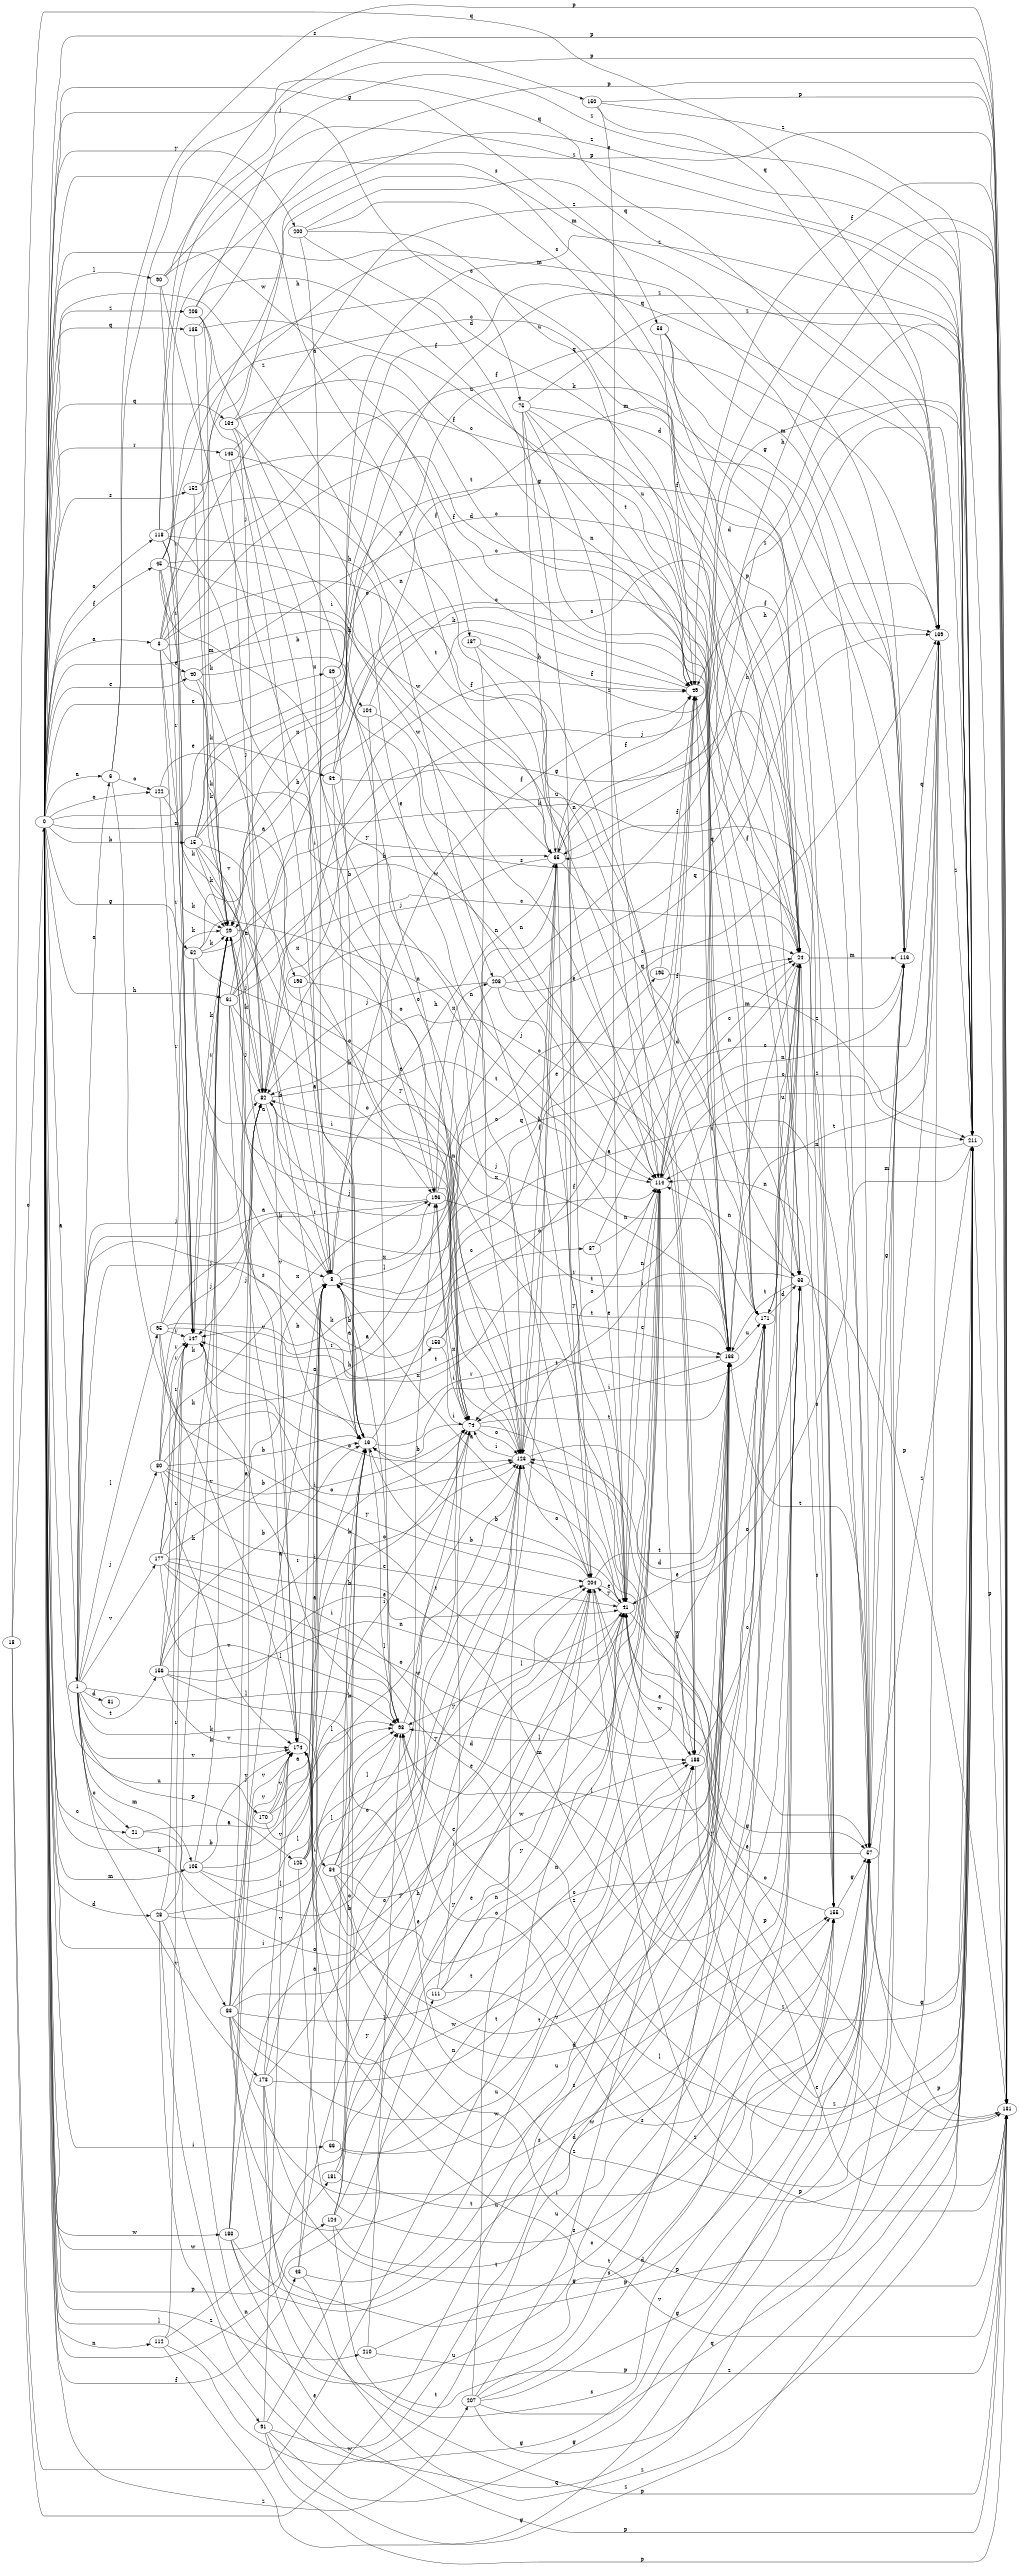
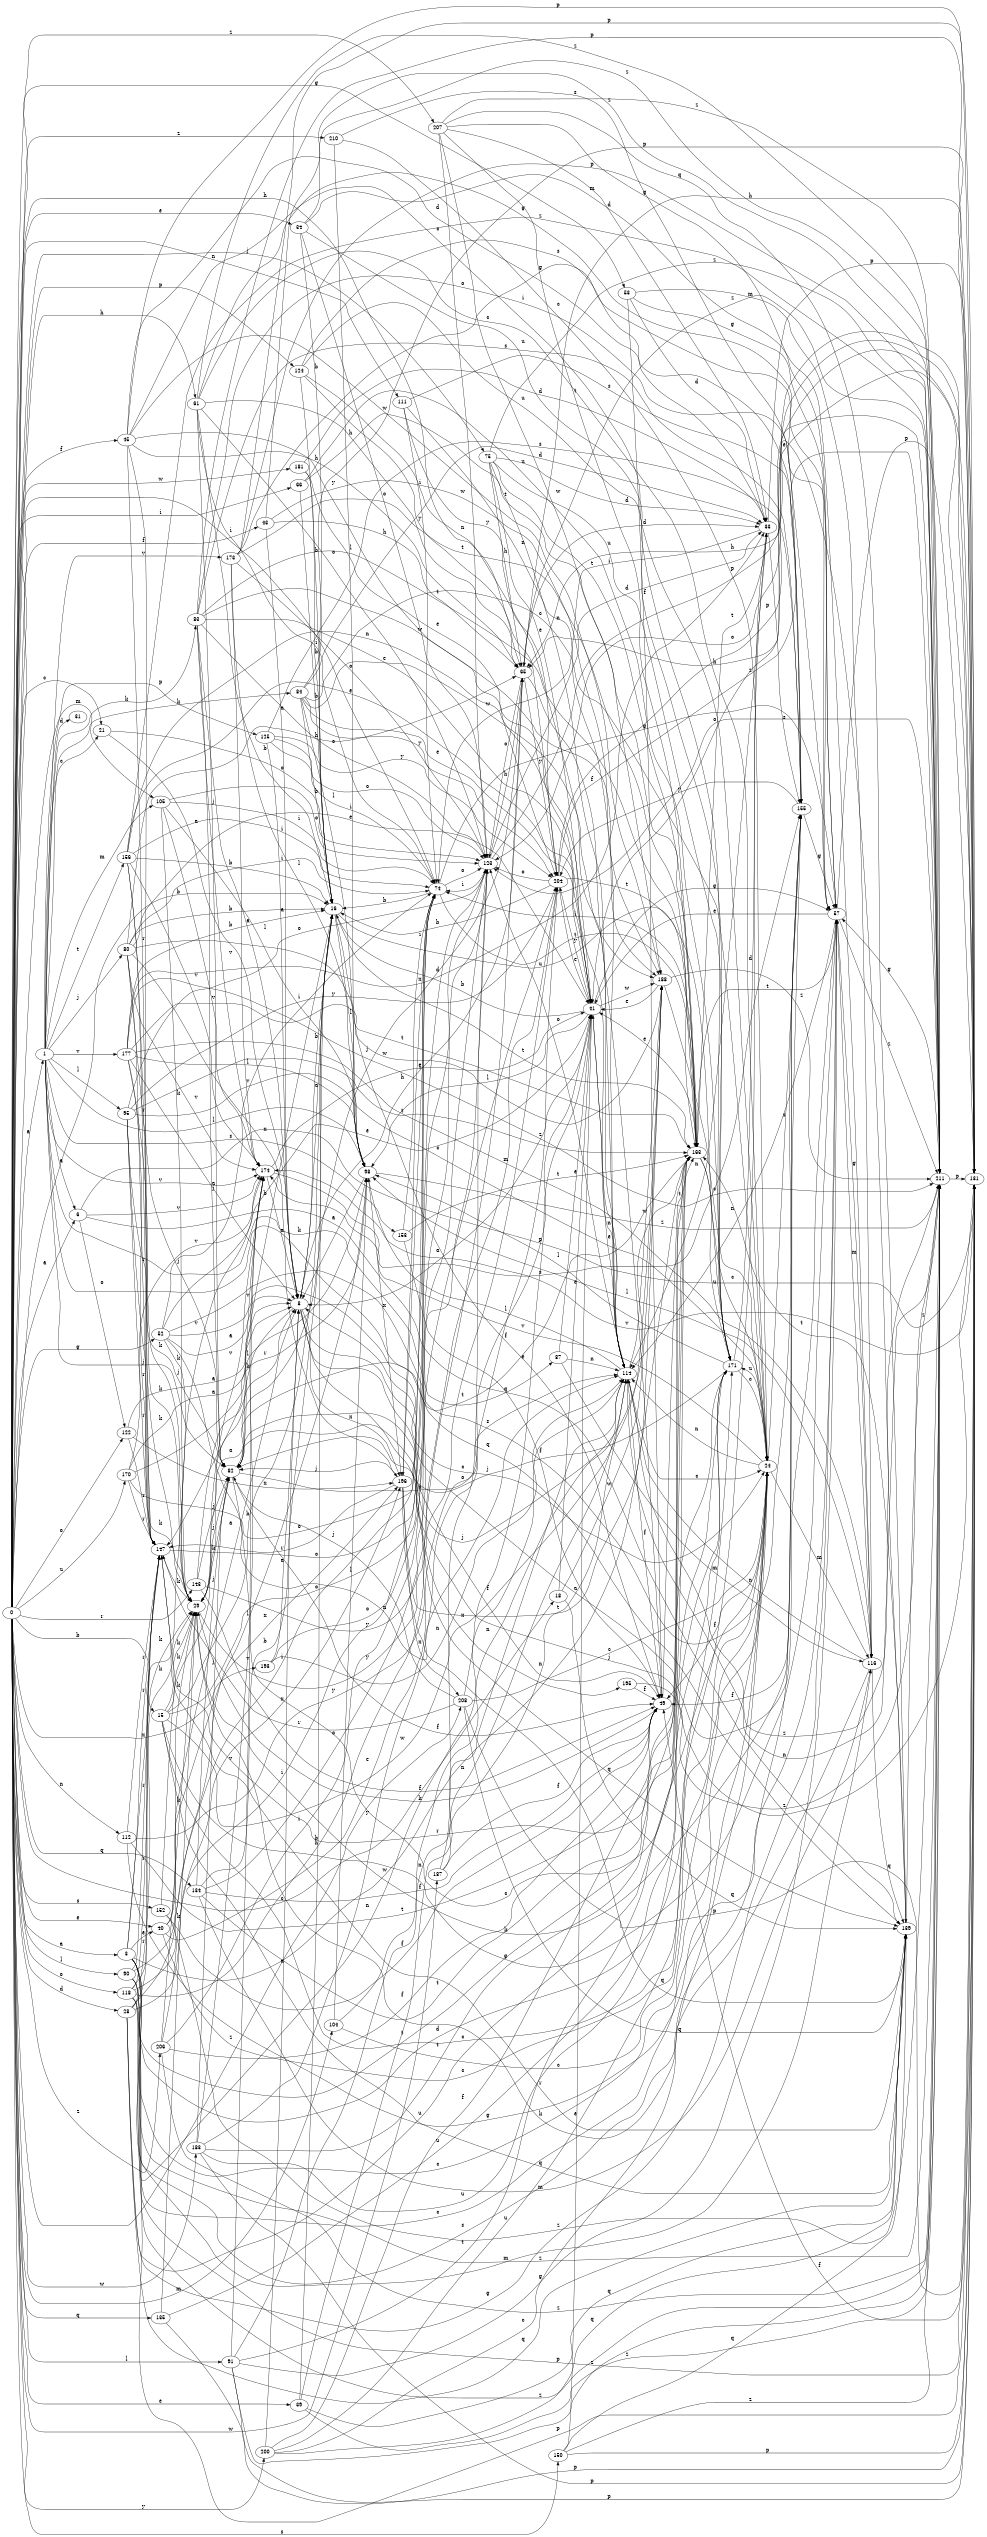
edge "29" -> "147": now "170" -> "147"
edge "18" -> "0": reversed
edge "83" -> "171": now "16" -> "171"
